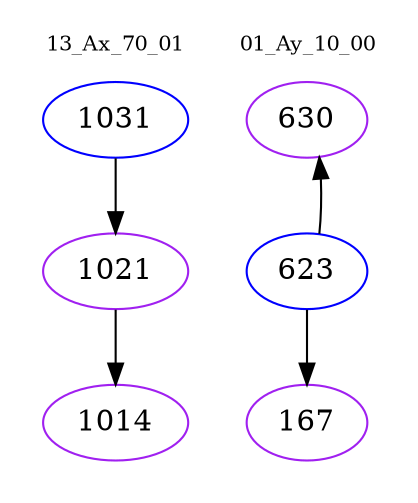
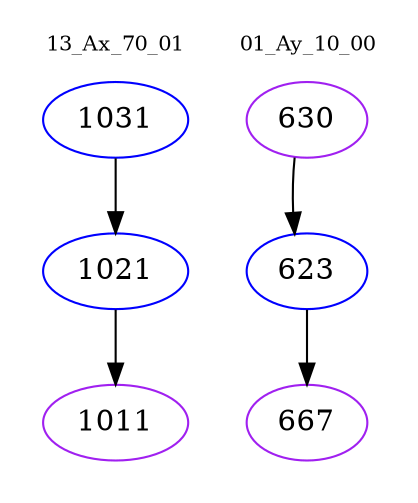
edge "623" -> "630": reversed
node "1021": color purple -> blue
node "1014": label "1014" -> "1011"
node "167": label "167" -> "667"
